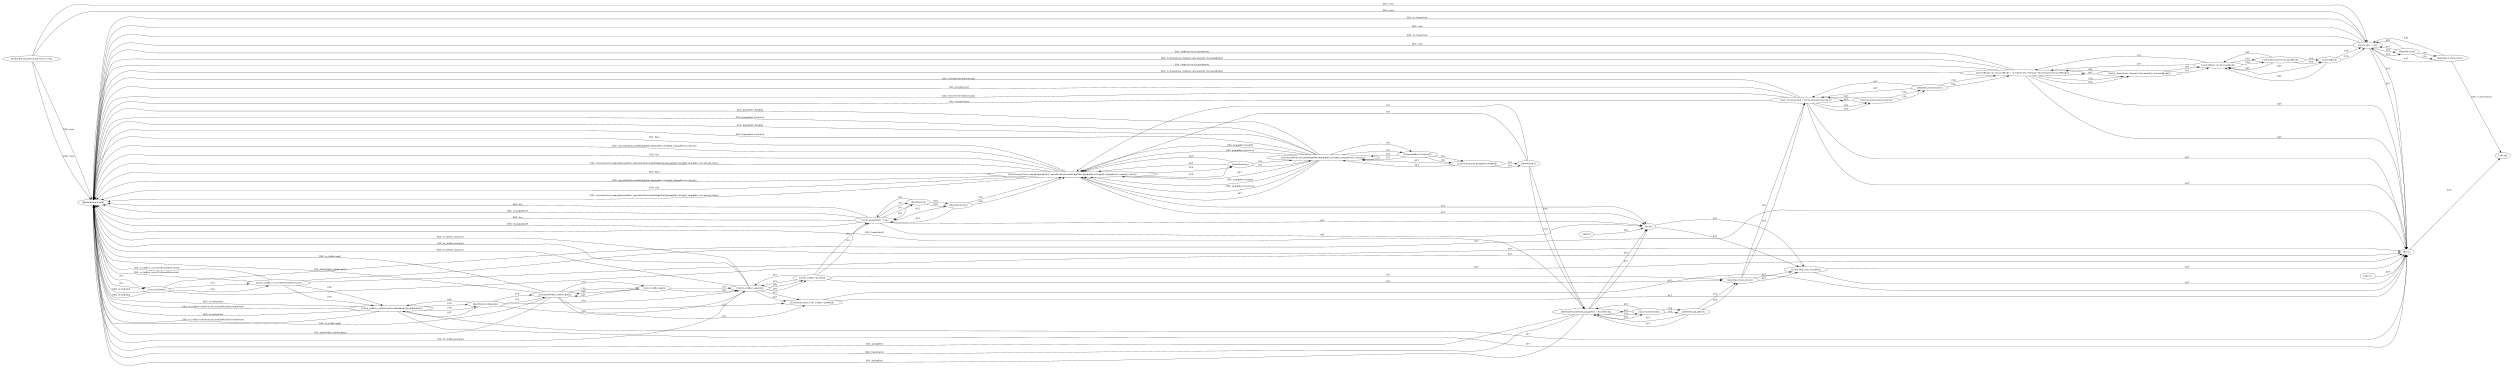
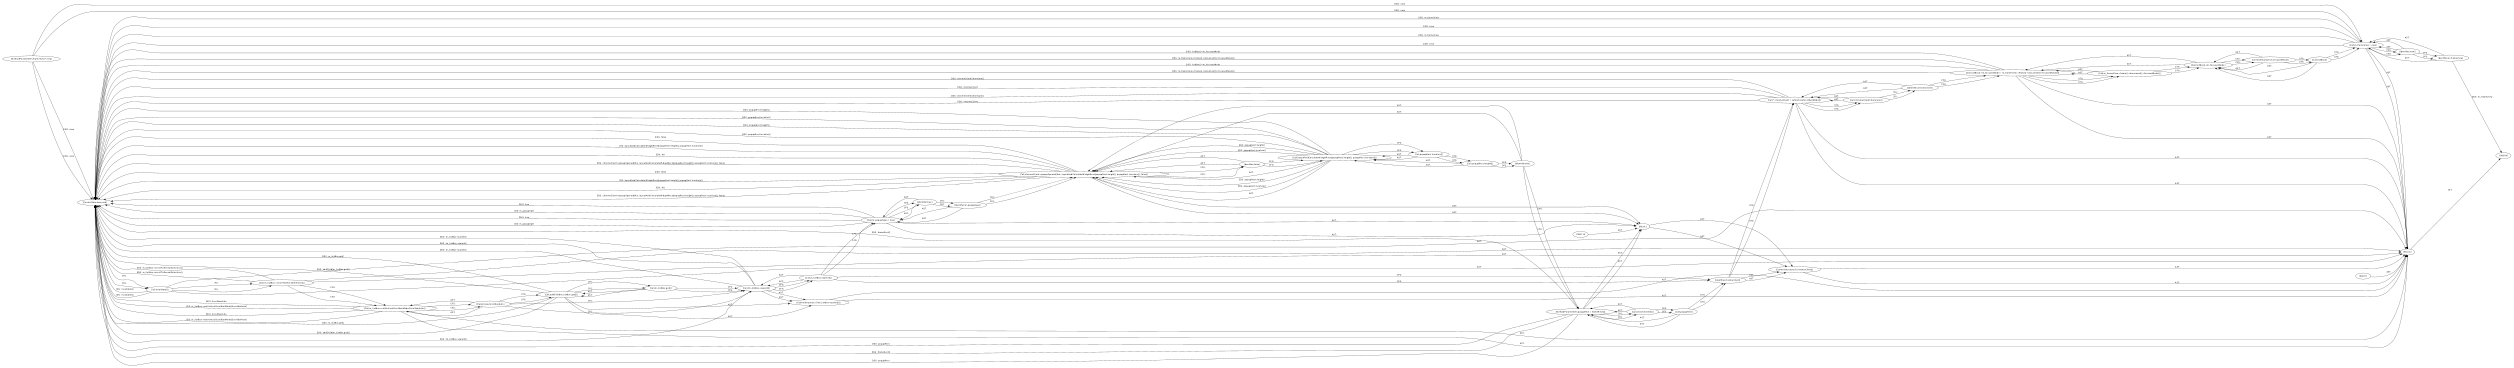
node "(Call,m_get = view)": label "(Call,m_get = view)" -> "(Call,m_frameView = view)"
node "(Call,* chromeClient = chromeClientChromium())": label "(Call,* chromeClient = chromeClientChromium())" -> "(Call,* chromeClient = setVerticalScrollbarMode())"
node "(ControlStructure,popupRect.height())": label "(ControlStructure,popupRect.height())" -> "(Call,popupRect.height())"
node "(MethodReturn,void)": label "(MethodReturn,void)" -> "(ControlStructure,void)"
node "(Identifier,m_this)": label "(Identifier,m_this)" -> "(Identifier,m_popupOpen)"
node "(ControlStructure,if (listBox))": label "(ControlStructure,if (listBox))" -> "(ControlStructure,if (chromeClient))"
node "(Identifier,ScrollbarAuto)": label "(Identifier,ScrollbarAuto)" -> "(FrameView,ScrollbarAuto)"
node "(Identifier,popupRect)": label "(Identifier,popupRect)" -> "(Call,popupRect)"
